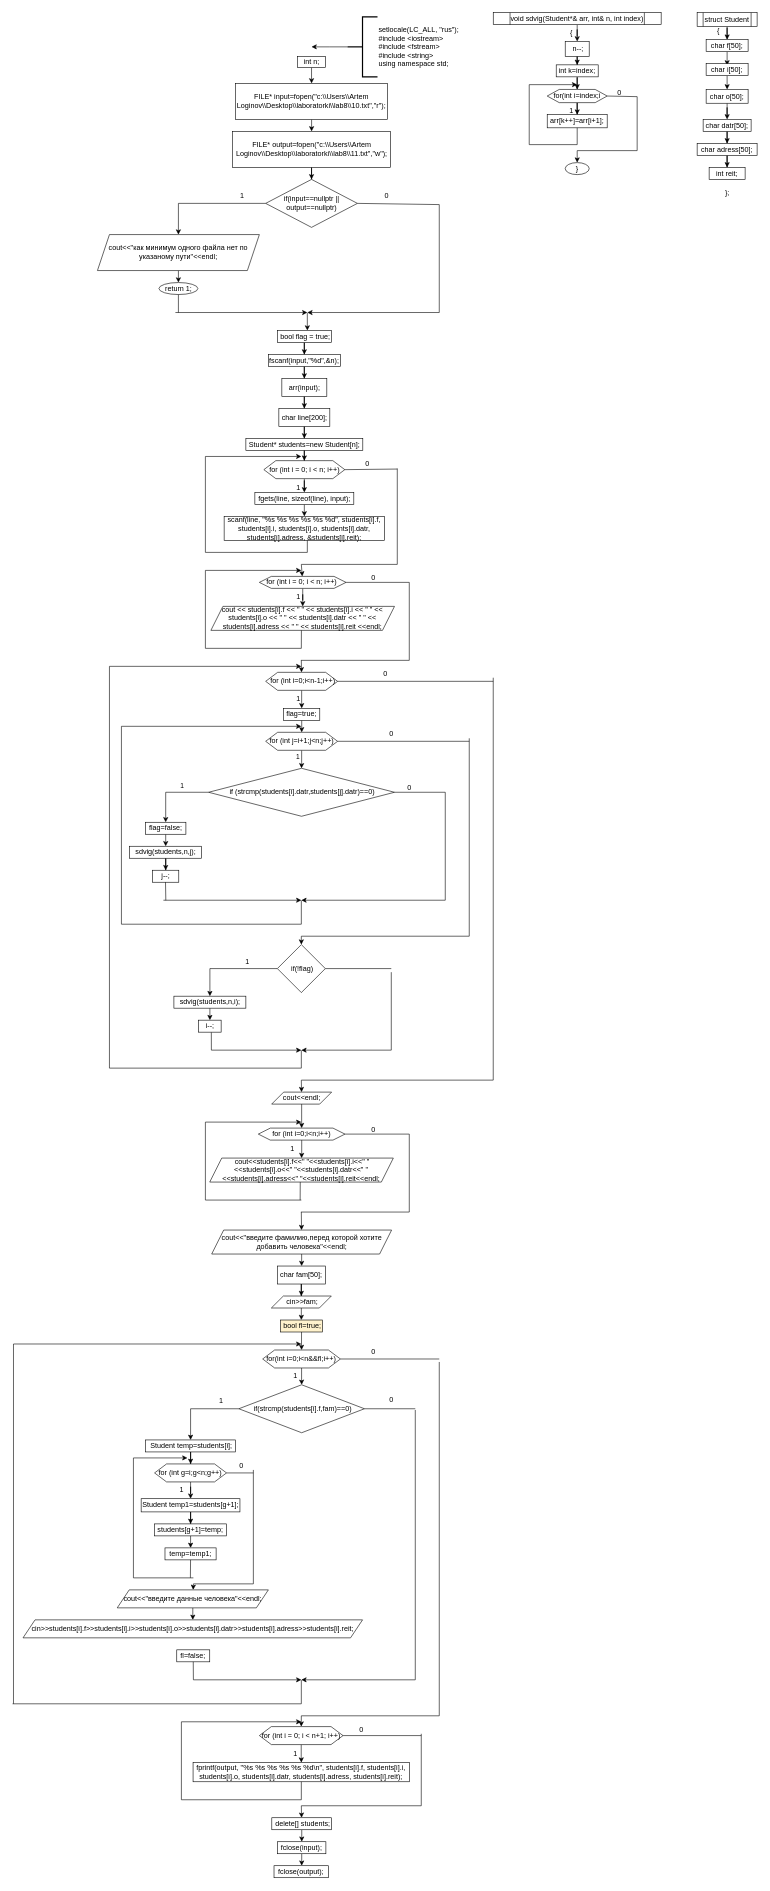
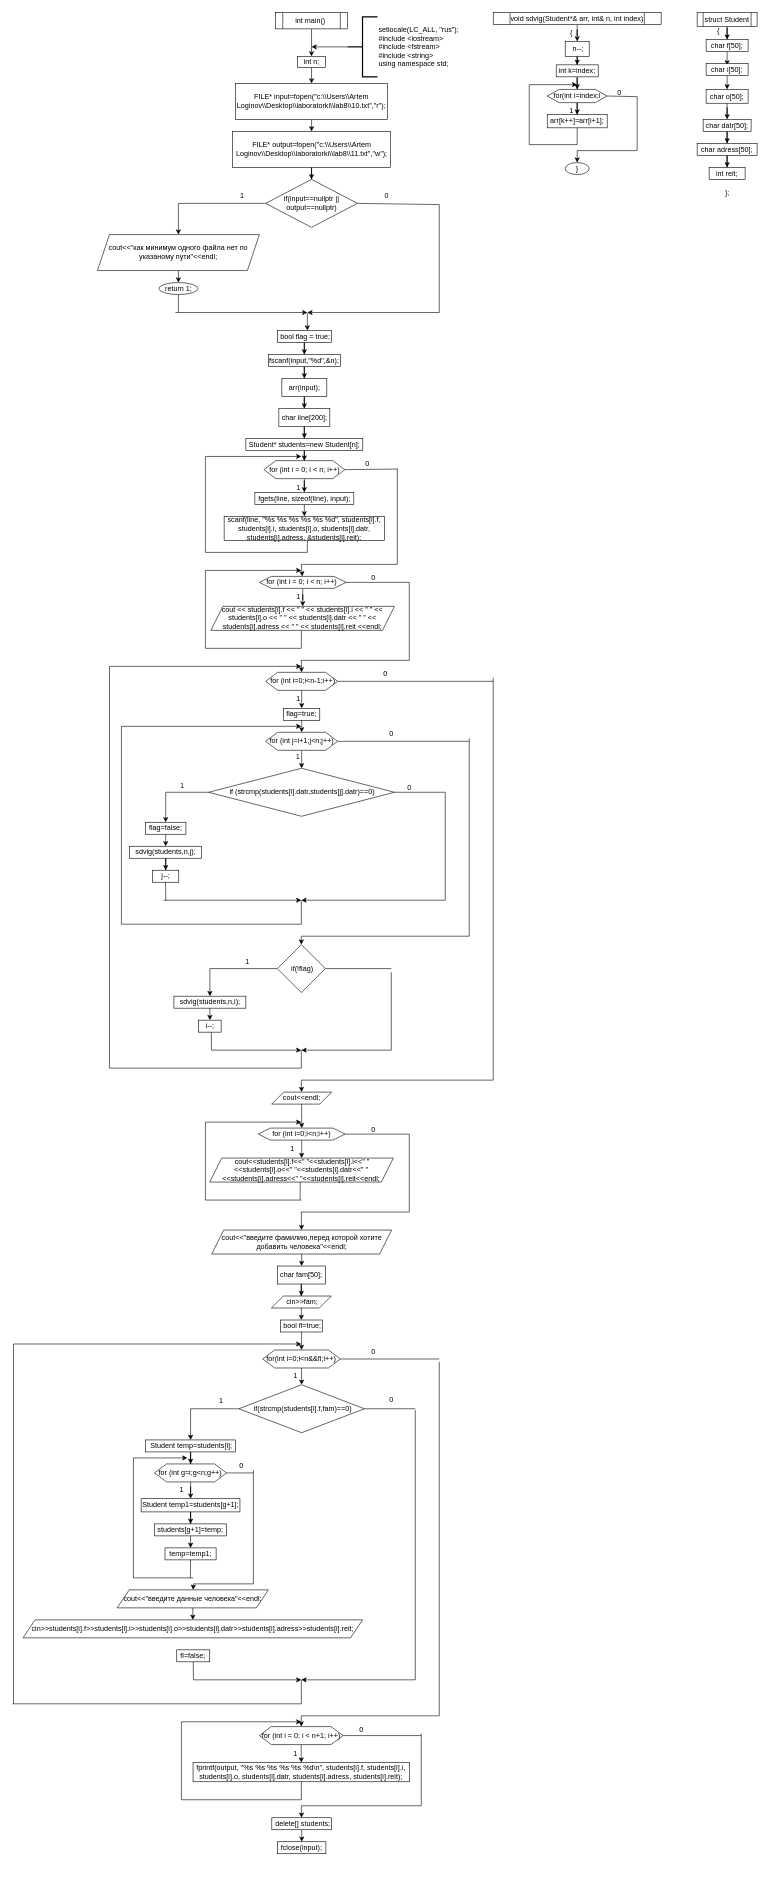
node "int main()": added
edge "int main()" -> "int n;": added
node "bool fl=true;": fillcolor #fff2cc -> #ffffff
edge "fclose(input);" -> "fclose(output);": removed
node "fclose(output);": removed
